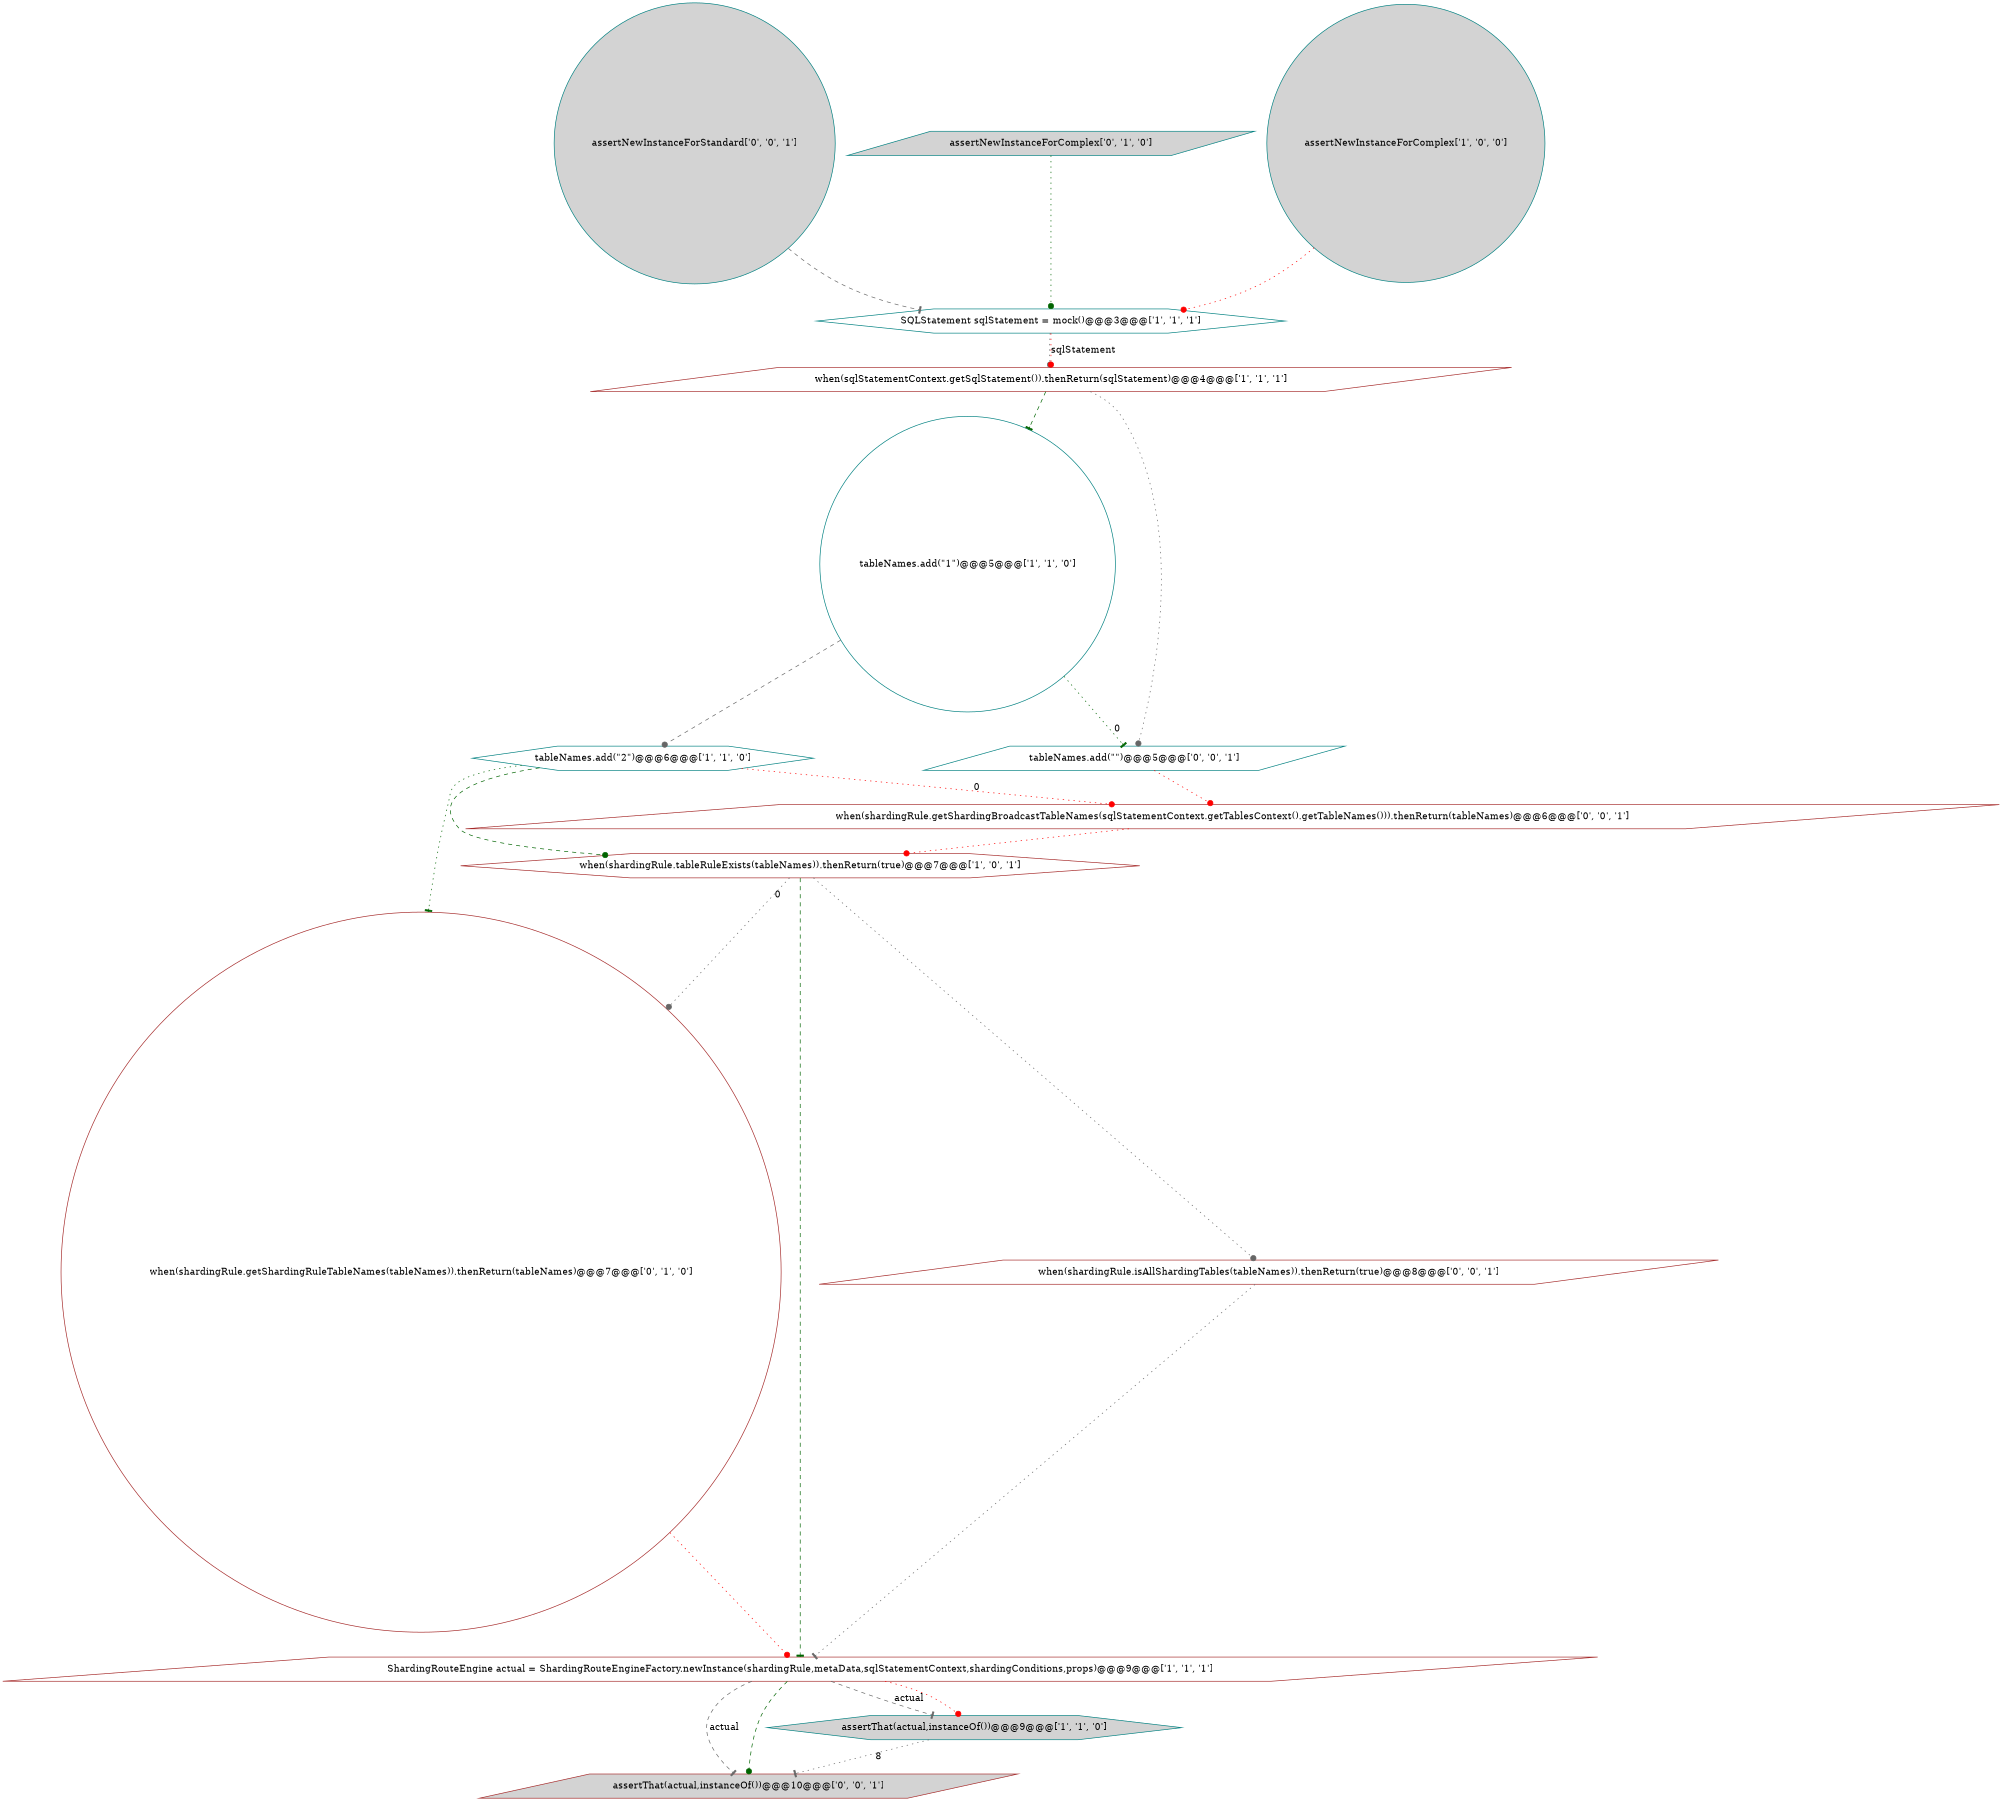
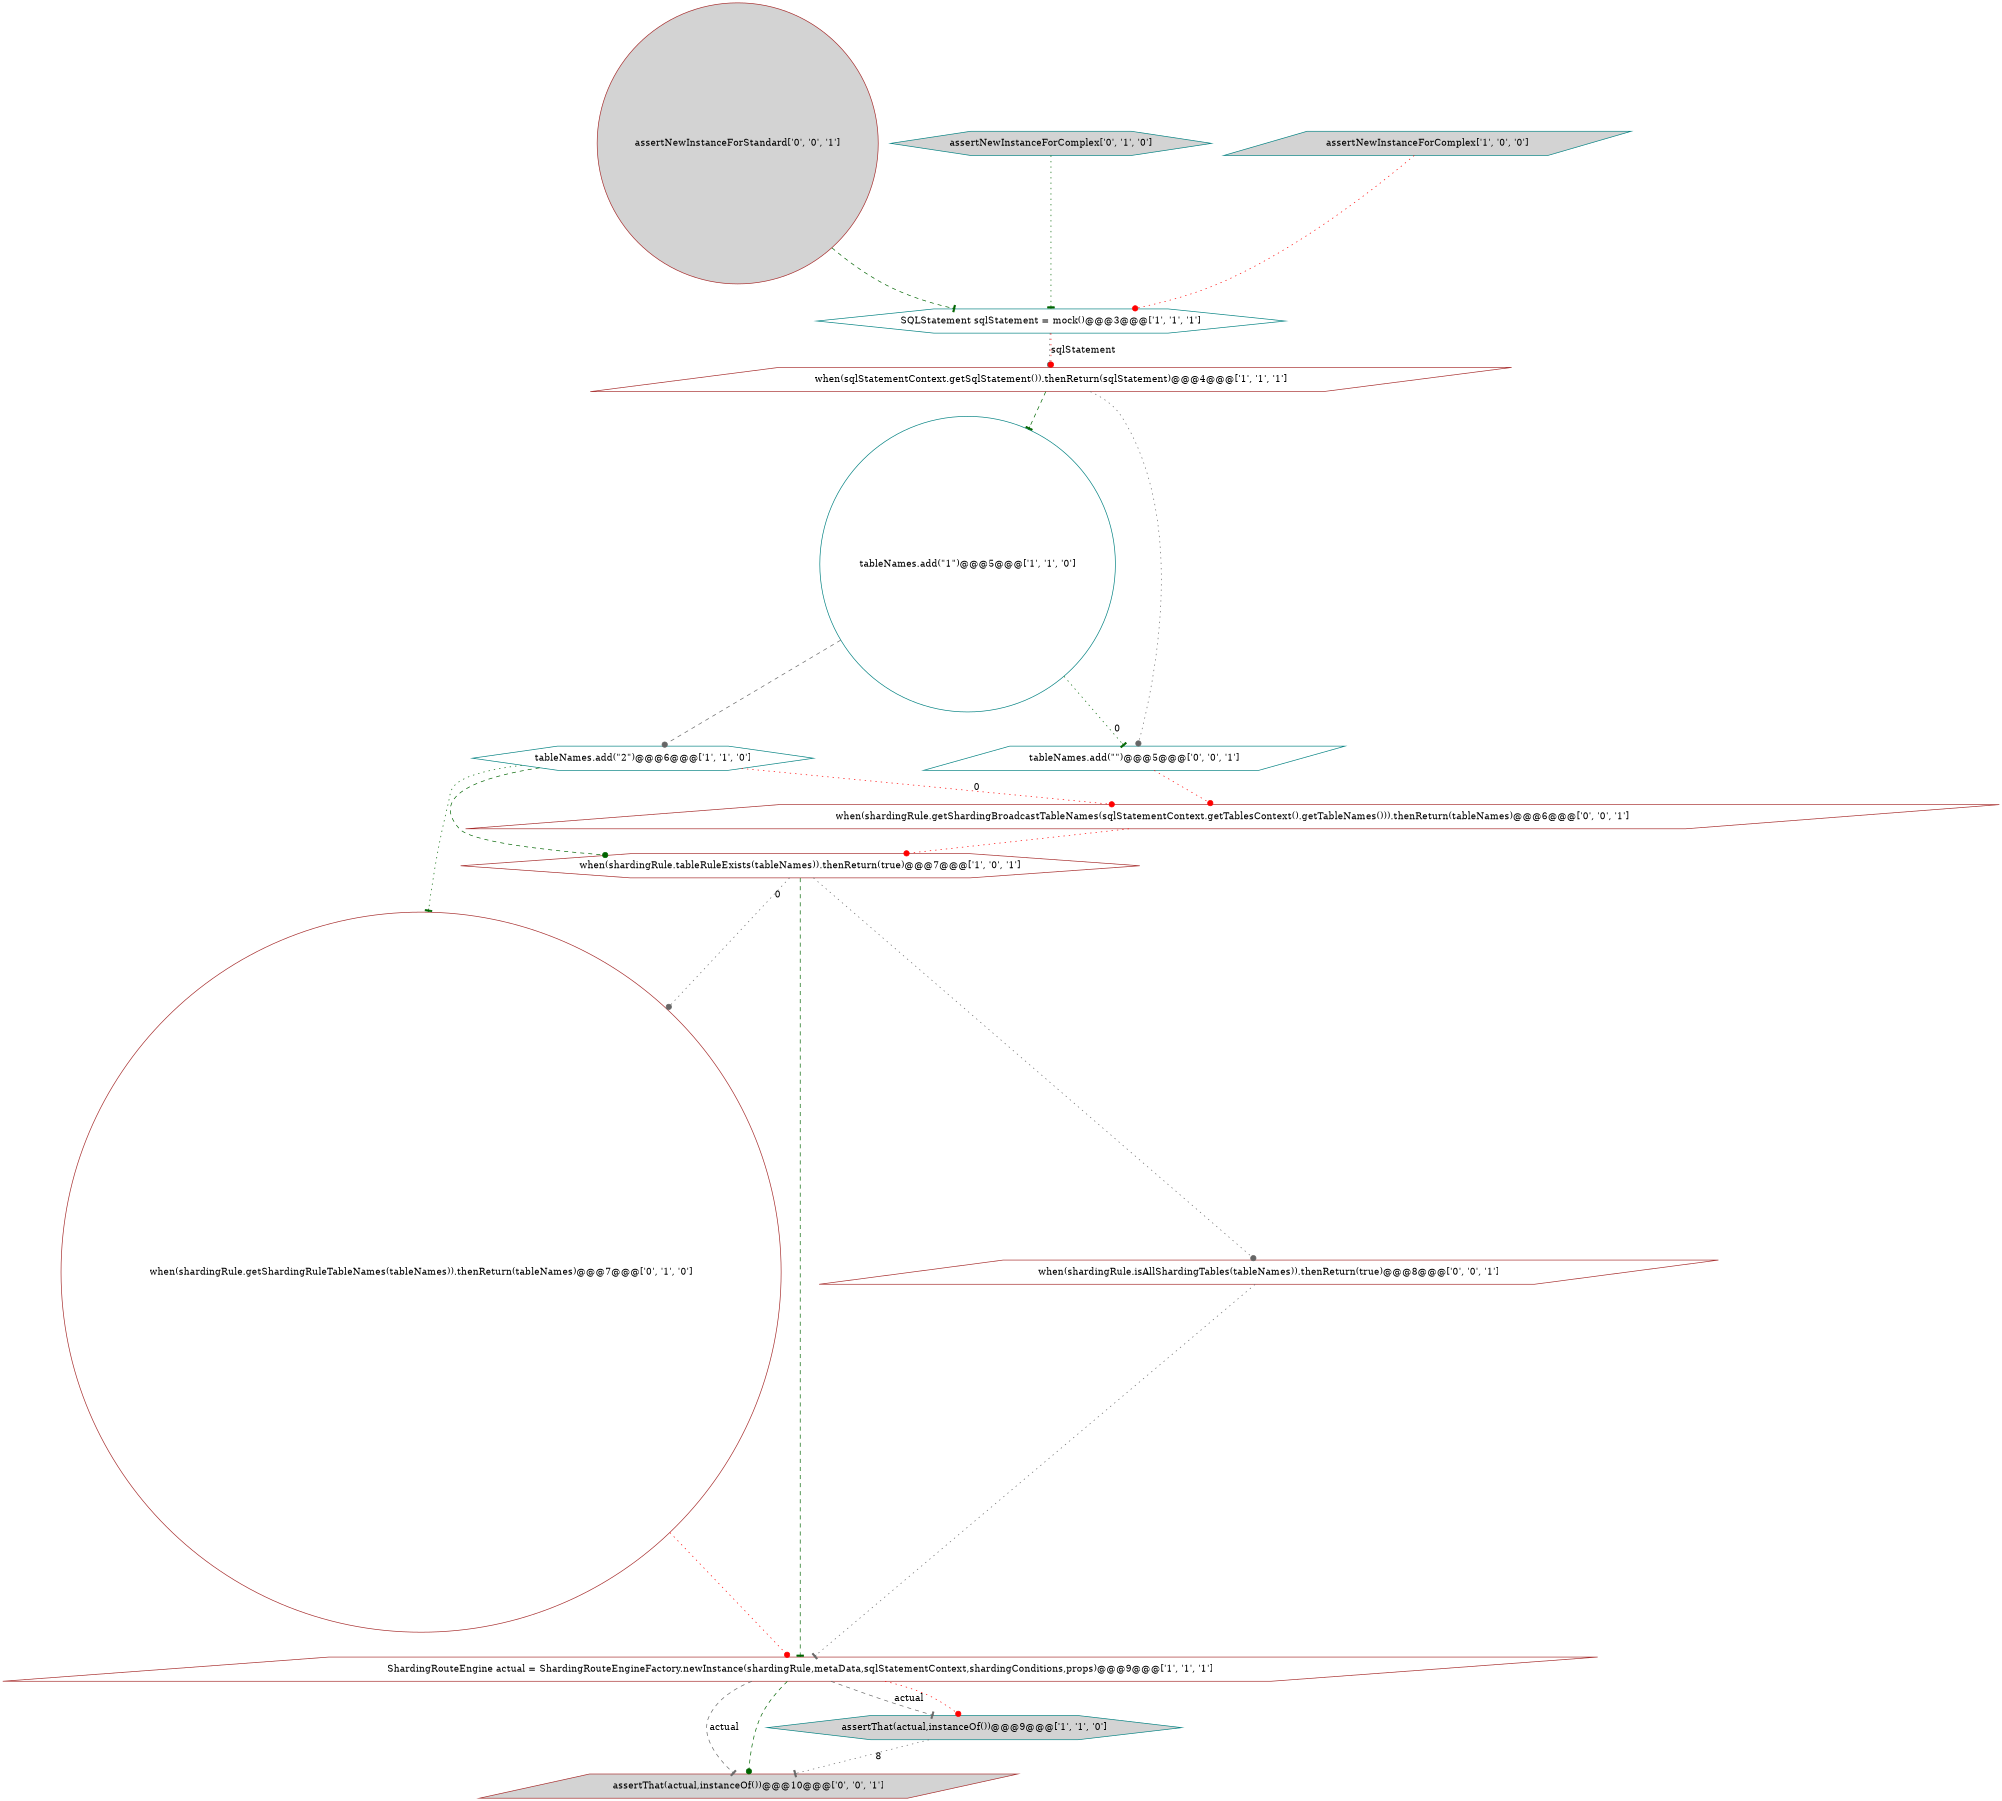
node "assertNewInstanceForStandard['0', '0', '1']": color teal -> brown
node "assertNewInstanceForComplex['0', '1', '0']": shape parallelogram -> hexagon
node "assertNewInstanceForComplex['1', '0', '0']": shape circle -> parallelogram
edge "assertNewInstanceForComplex['0', '1', '0']" -> "SQLStatement sqlStatement = mock()@@@3@@@['1', '1', '1']": arrowhead dot -> tee
edge "assertNewInstanceForStandard['0', '0', '1']" -> "SQLStatement sqlStatement = mock()@@@3@@@['1', '1', '1']": color gray40 -> darkgreen
